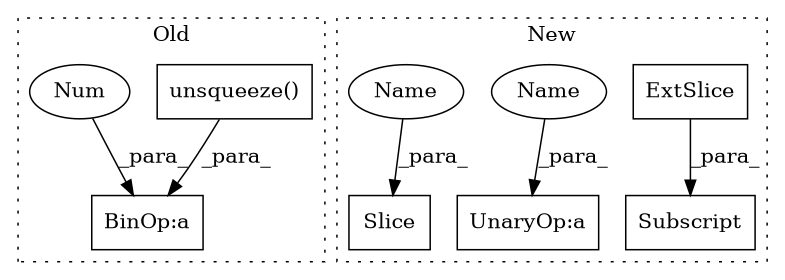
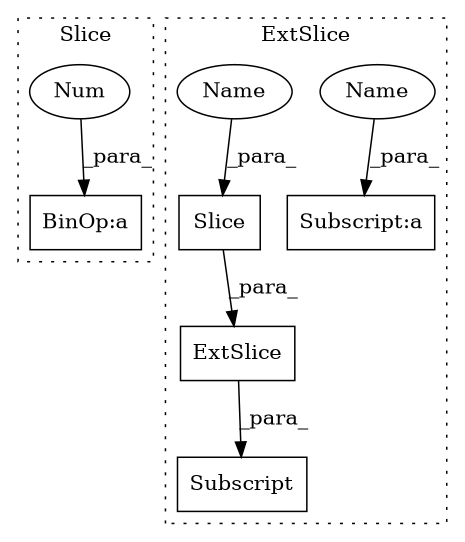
cluster "Old": label "Old" -> "Slice"
cluster "New": label "New" -> "ExtSlice"
node "unsqueeze()": removed
node "UnaryOp:a": label "UnaryOp:a" -> "Subscript:a"
edge "Slice" -> "ExtSlice": added, label "_para_"
